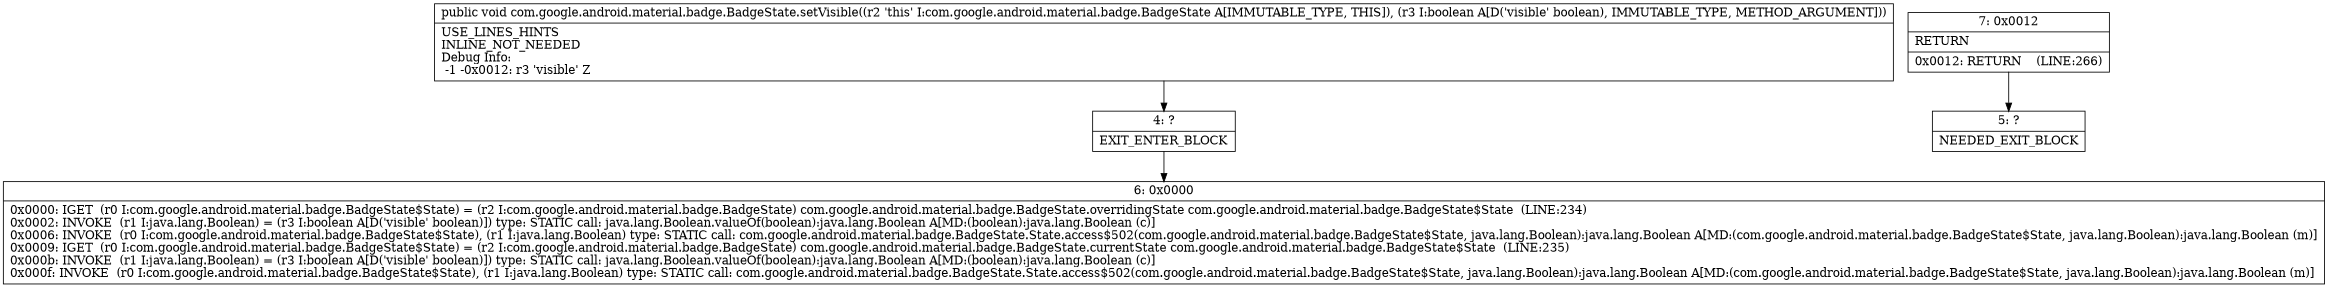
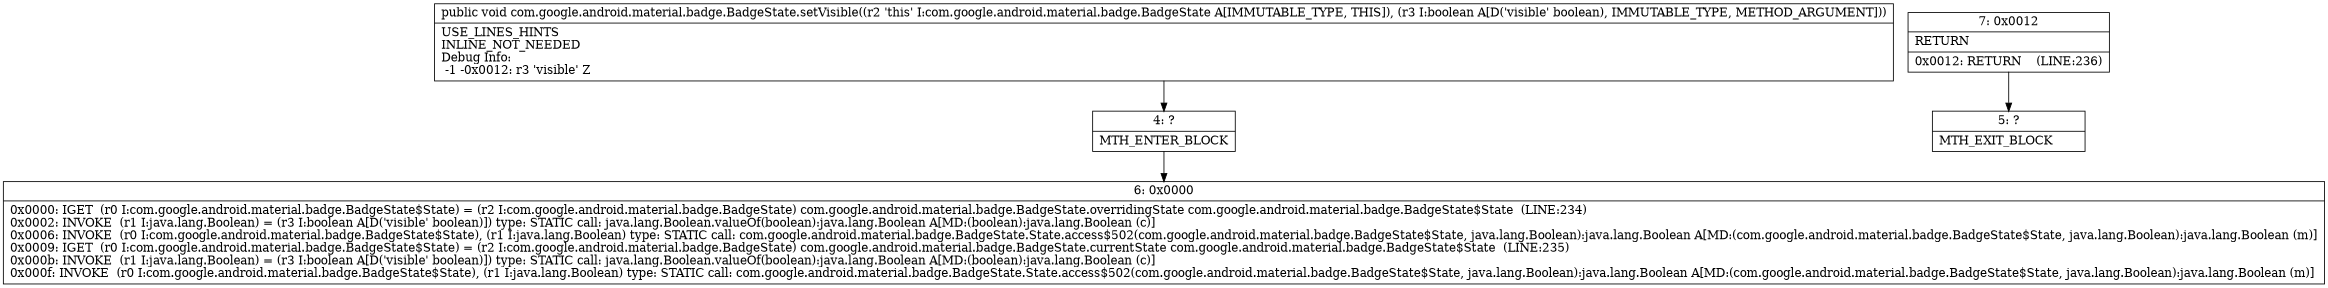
node "7: 0x0012": text "0x0012: RETURN    (LINE:266)" -> "0x0012: RETURN    (LINE:236)"
node "4: ?": text "EXIT_ENTER_BLOCK" -> "MTH_ENTER_BLOCK"
node "5: ?": text "NEEDED_EXIT_BLOCK" -> "MTH_EXIT_BLOCK"
